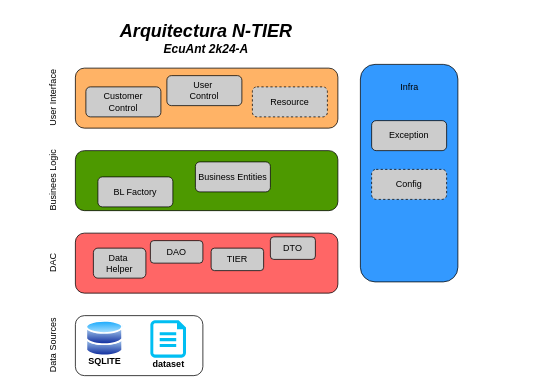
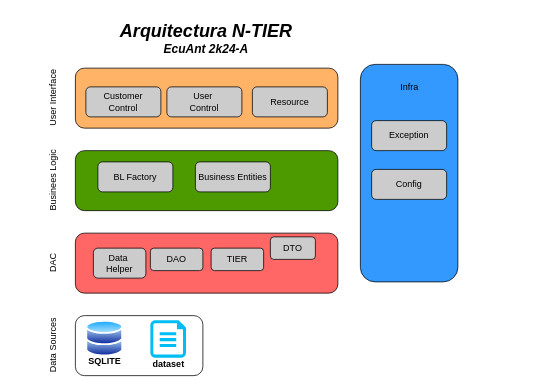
node "User Control": moved (204, 90) -> (204, 102)
node "Resource": style dashed -> solid
node "Config": style dashed -> solid
node "BL Factory": moved (135, 192) -> (135, 177)
node "DAO": moved (177, 252) -> (177, 259)
